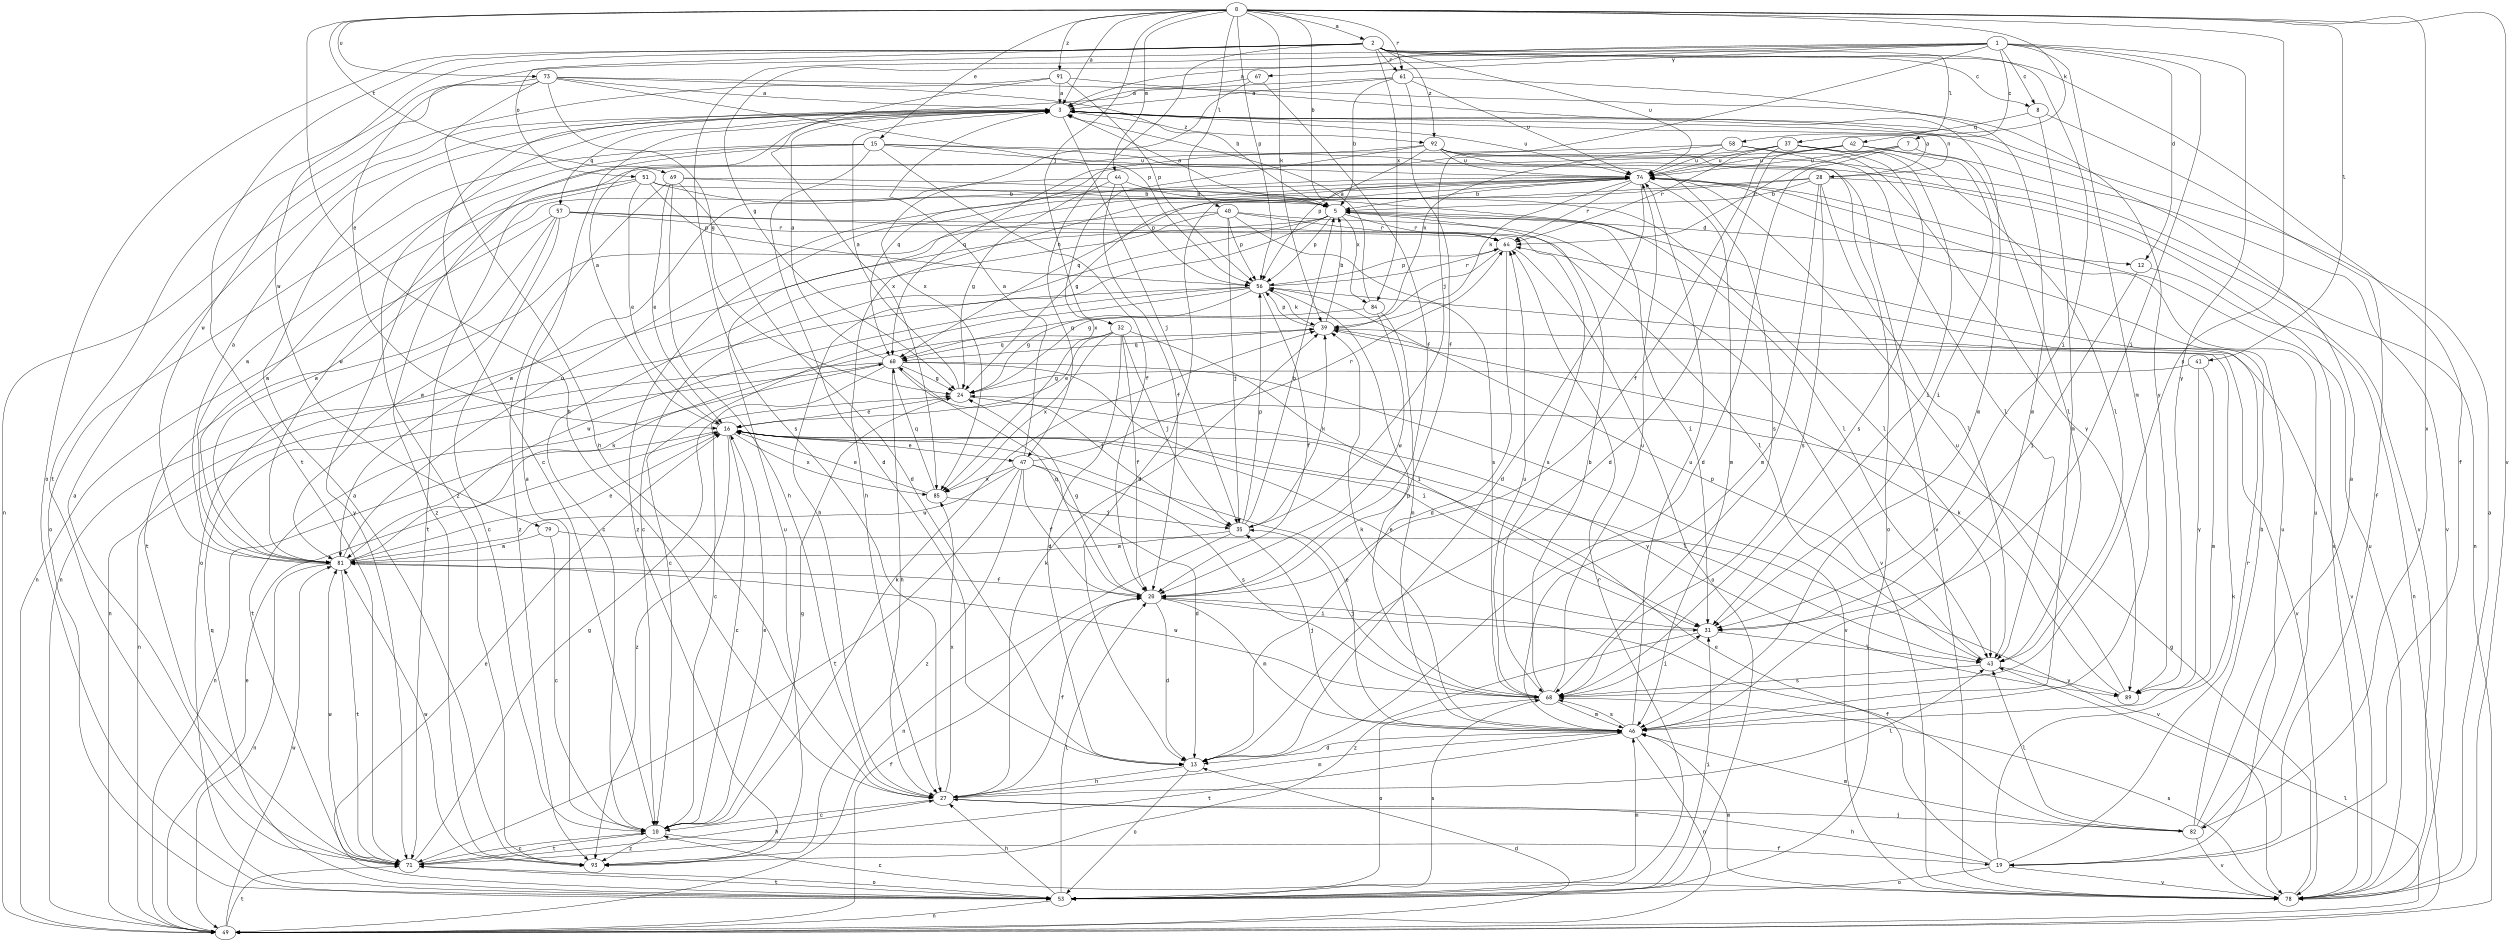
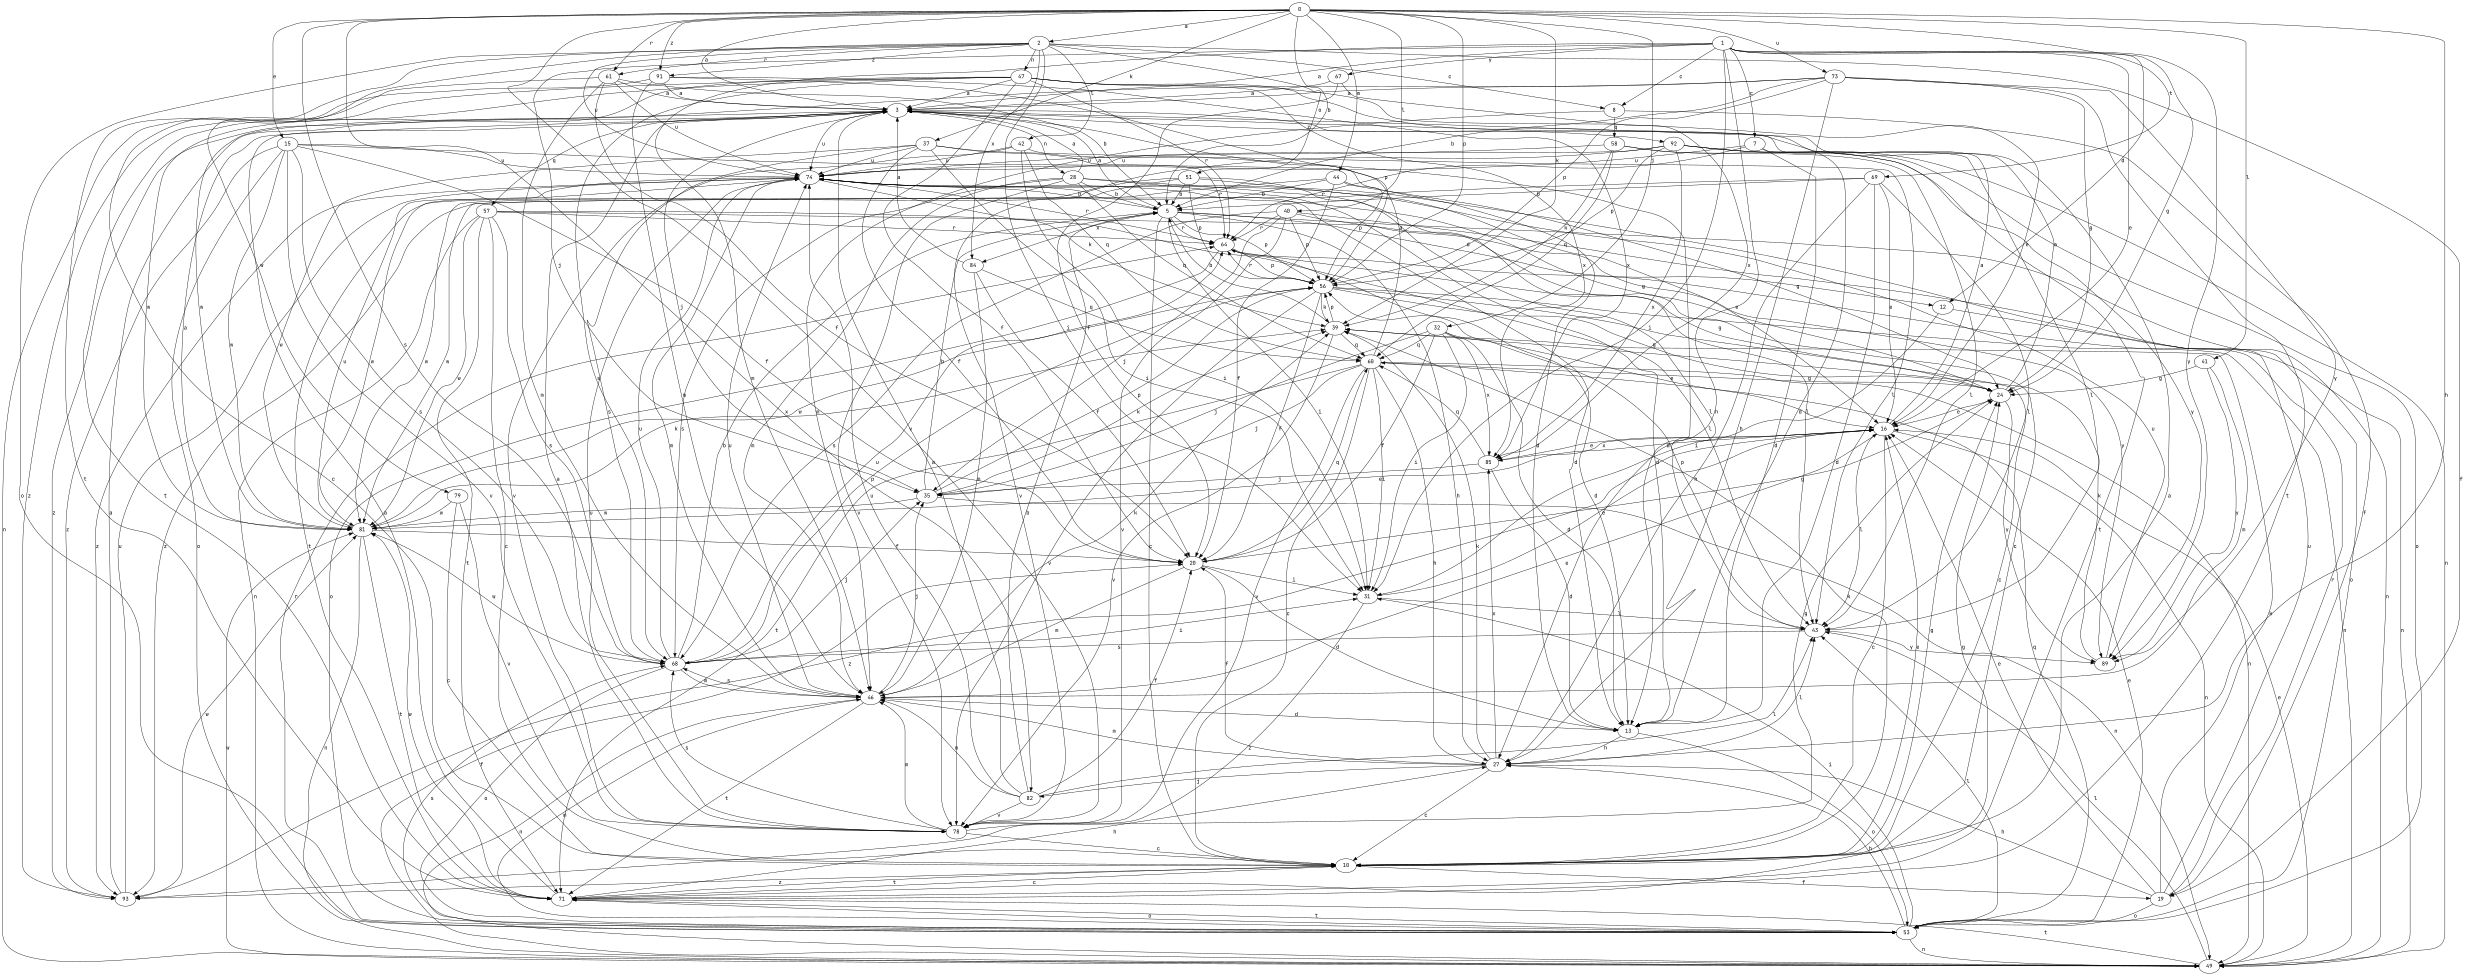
edge "2" -> "92": now "2" -> "91"
edge "74" -> "27": removed, label "h"
edge "57" -> "89": added, label "y"
edge "1" -> "27": label "s" -> "h"
edge "16" -> "47": reversed
edge "84" -> "20": label "w" -> "f"
edge "92" -> "71": label "y" -> "t"
edge "53" -> "20": now "53" -> "43"
edge "19" -> "78": removed, label "v"
edge "49" -> "13": now "85" -> "13"
